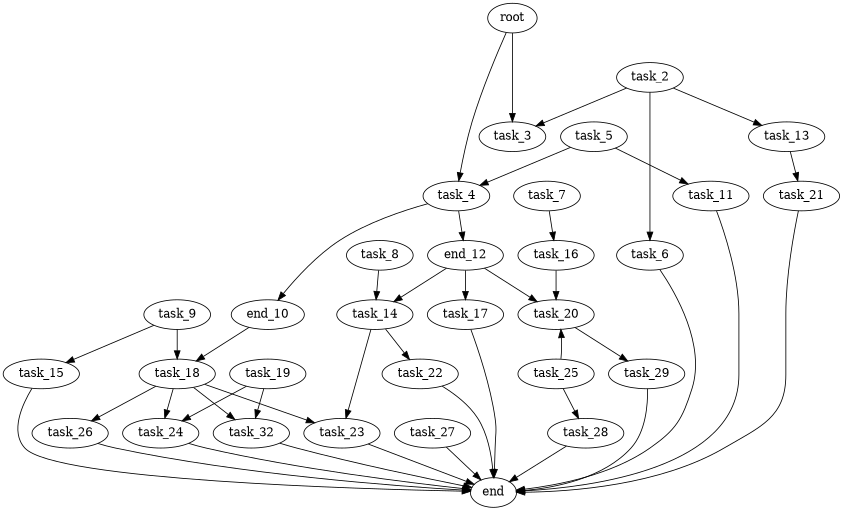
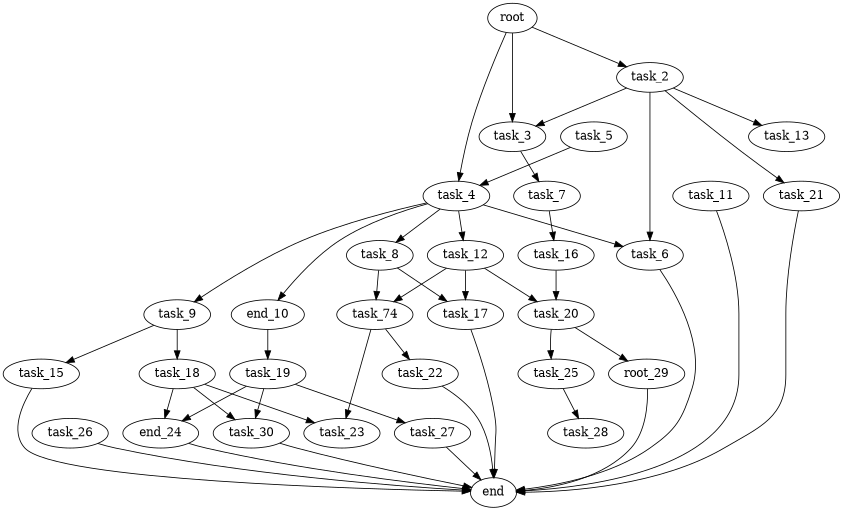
edge "root" -> "task_2": added
edge "task_3" -> "task_7": added
edge "task_13" -> "task_21": now "task_2" -> "task_21"
edge "task_5" -> "task_11": removed
edge "task_4" -> "task_8": added
edge "task_4" -> "task_6": added
edge "task_4" -> "task_9": added
node "end_12": label "end_12" -> "task_12"
edge "task_8" -> "task_17": added
node "task_14": label "task_14" -> "task_74"
edge "end_10" -> "task_18": now "end_10" -> "task_19"
edge "task_25" -> "task_20": reversed
node "task_29": label "task_29" -> "root_29"
edge "task_19" -> "task_27": added
edge "task_18" -> "task_26": removed
node "task_24": label "task_24" -> "end_24"
node "task_32": label "task_32" -> "task_30"
edge "task_28" -> "end": removed
edge "task_23" -> "end": removed
